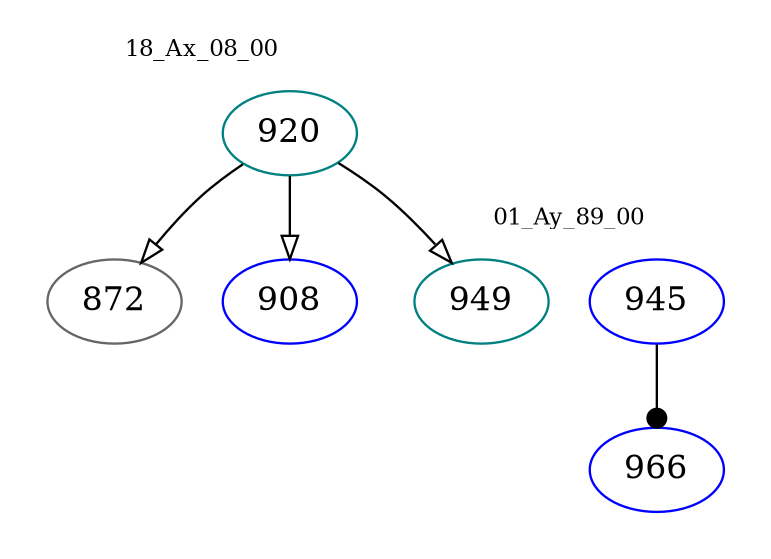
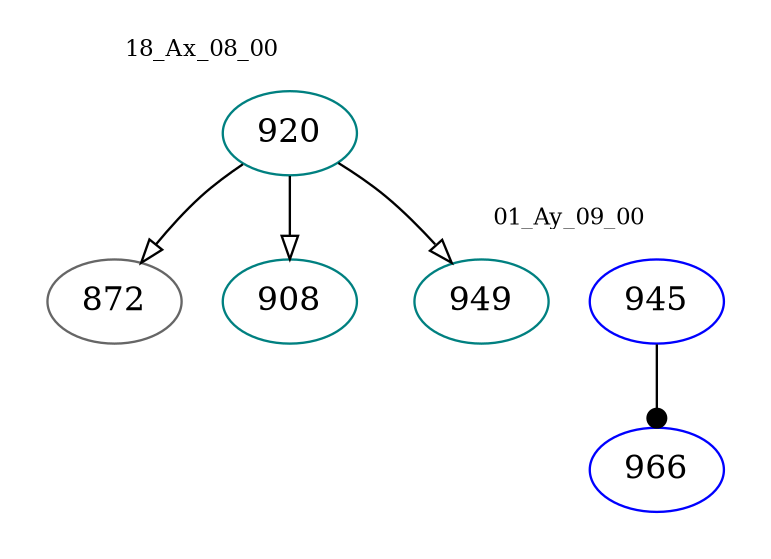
cluster "01_Ay_89_00": label "01_Ay_89_00" -> "01_Ay_09_00"
node "908": color blue -> teal
